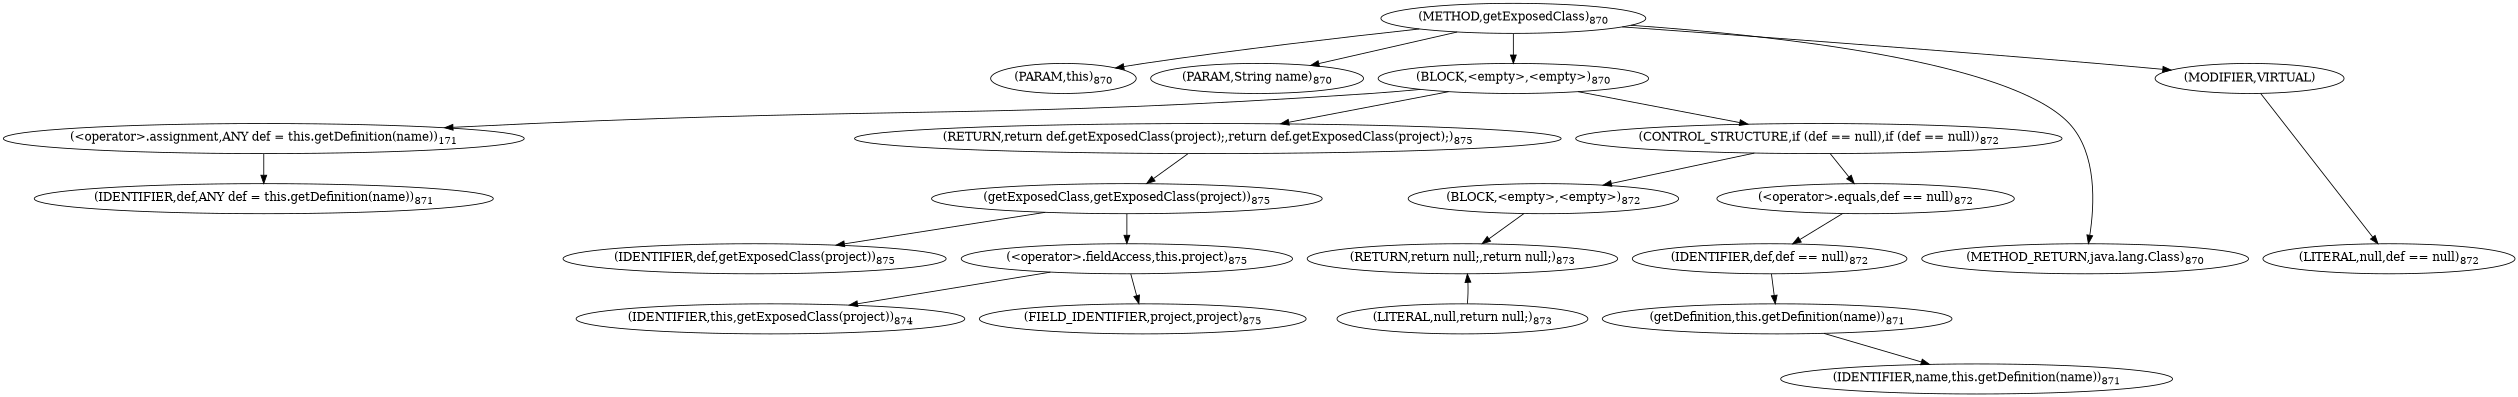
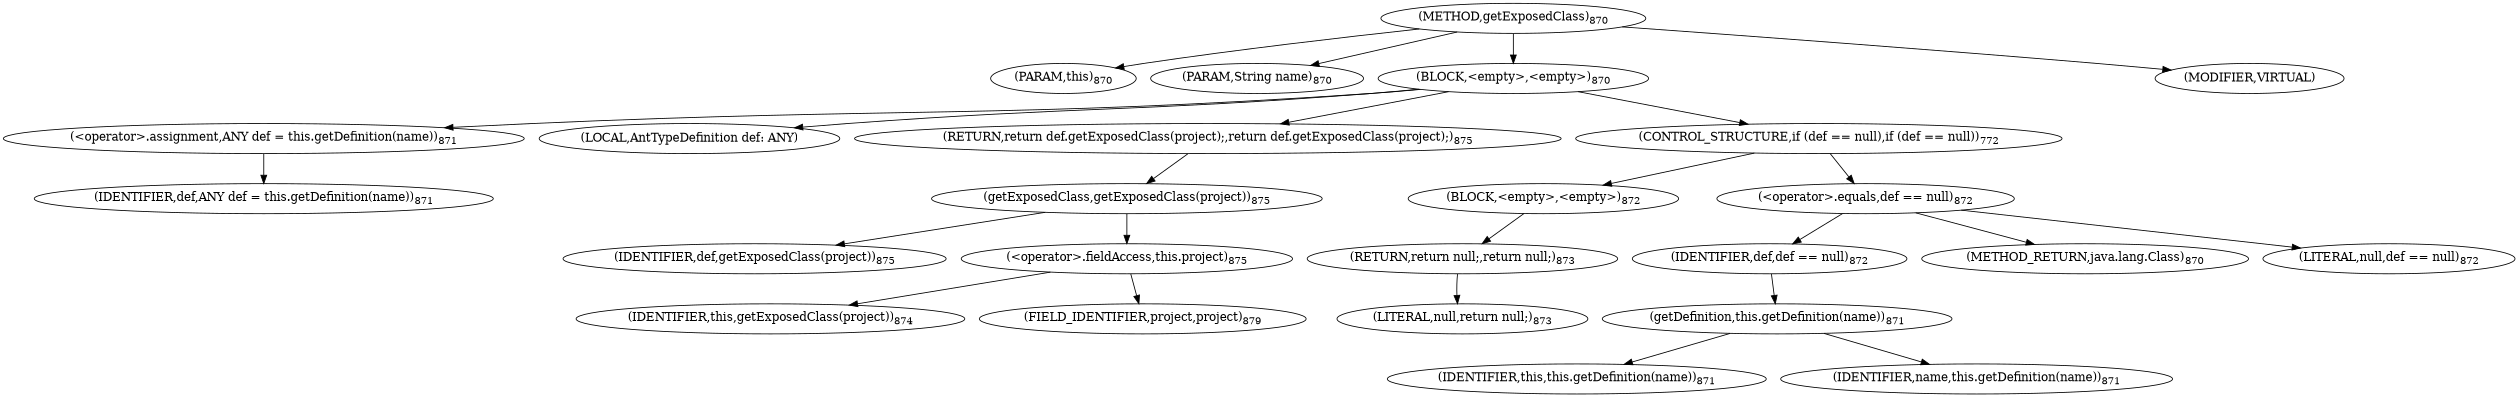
edge "(METHOD,getExposedClass)" -> "(METHOD_RETURN,java.lang.Class)": now "(<operator>.equals,def == null)" -> "(METHOD_RETURN,java.lang.Class)"
node "(<operator>.assignment,ANY def = this.getDefinition(name))": text "171" -> "871"
node "(CONTROL_STRUCTURE,if (def == null),if (def == null))": text "872" -> "772"
node "(LOCAL,AntTypeDefinition def: ANY)": added
edge "(MODIFIER,VIRTUAL)" -> "(LITERAL,null,def == null)": now "(<operator>.equals,def == null)" -> "(LITERAL,null,def == null)"
edge "(LITERAL,null,return null;)" -> "(RETURN,return null;,return null;)": reversed
node "(FIELD_IDENTIFIER,project,project)": text "875" -> "879"
node "(IDENTIFIER,this,this.getDefinition(name))": added
